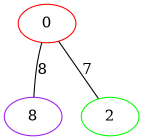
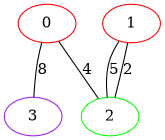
node "1": added
edge "0" -- "2": label "7" -> "4"
node "8": label "8" -> "3"
